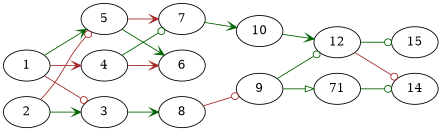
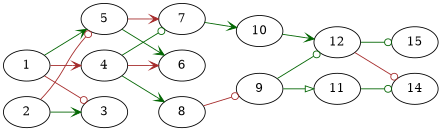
node "71": label "71" -> "11"
edge "3" -> "8": now "4" -> "8"
